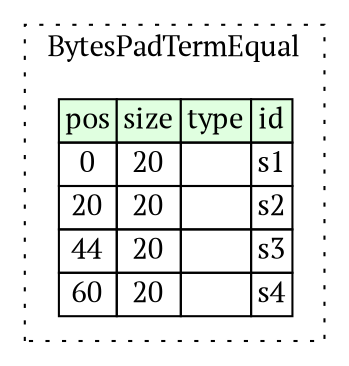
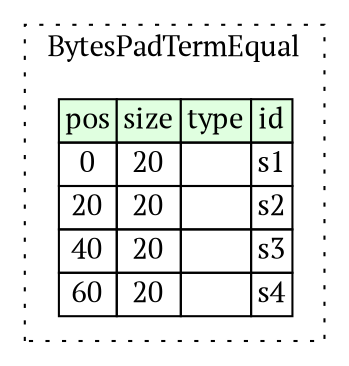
node "pos": text "44" -> "40"
